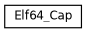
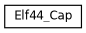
node "Elf64_Cap": label "Elf64_Cap" -> "Elf44_Cap"
